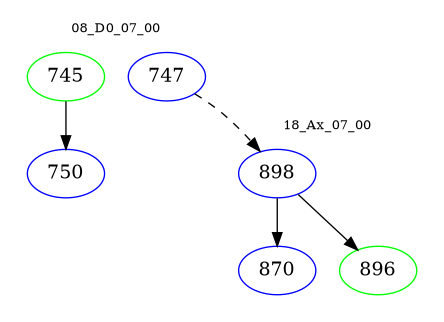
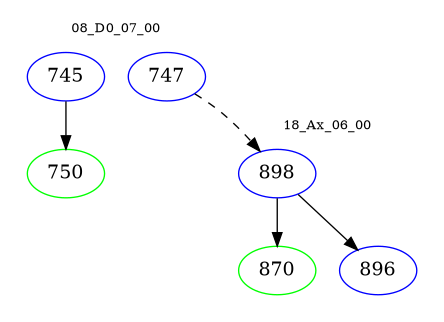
node "745": color green -> blue
cluster "18_Ax_07_00": label "18_Ax_07_00" -> "18_Ax_06_00"
node "750": color blue -> green
node "870": color blue -> green
node "896": color green -> blue
